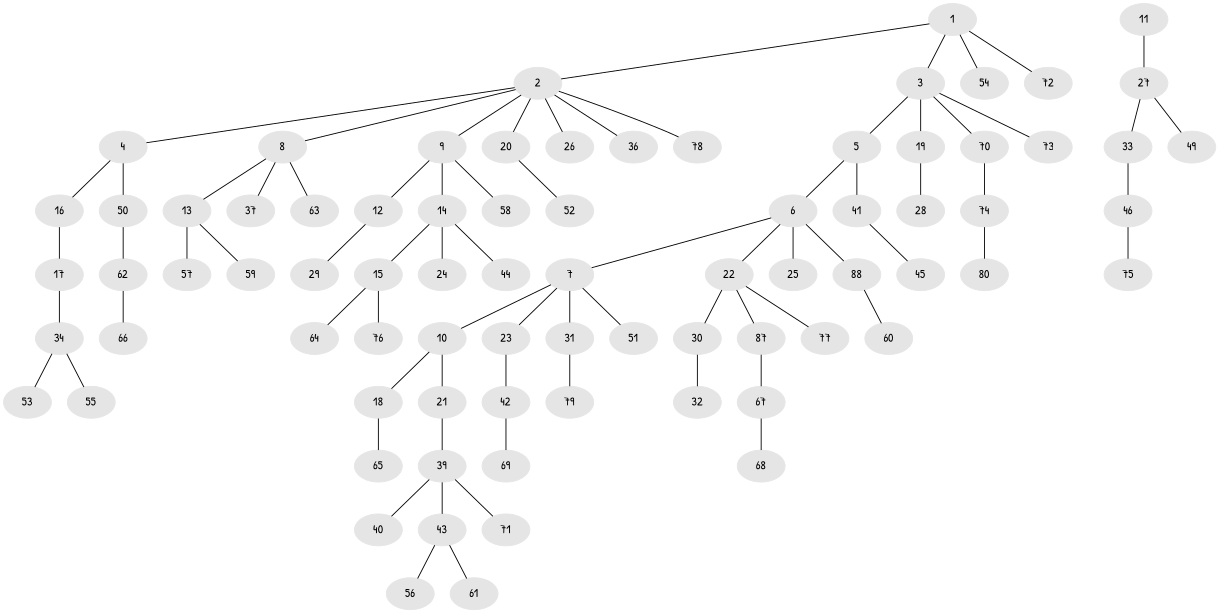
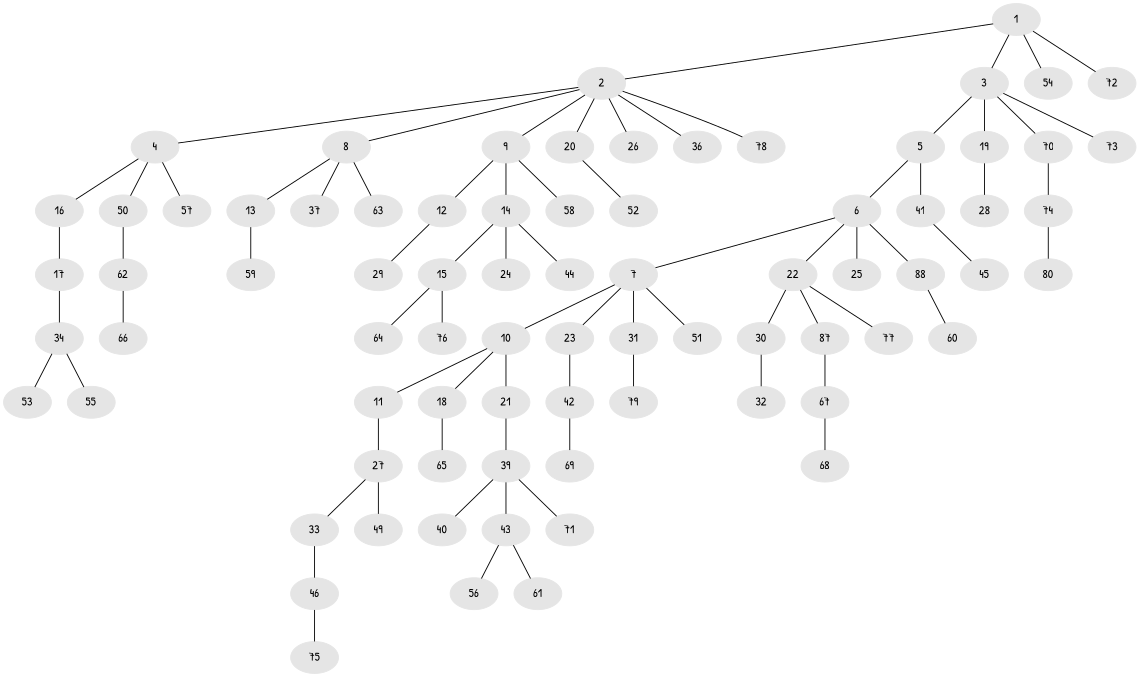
edge "13" -- "57": now "4" -- "57"
edge "10" -- "11": added
